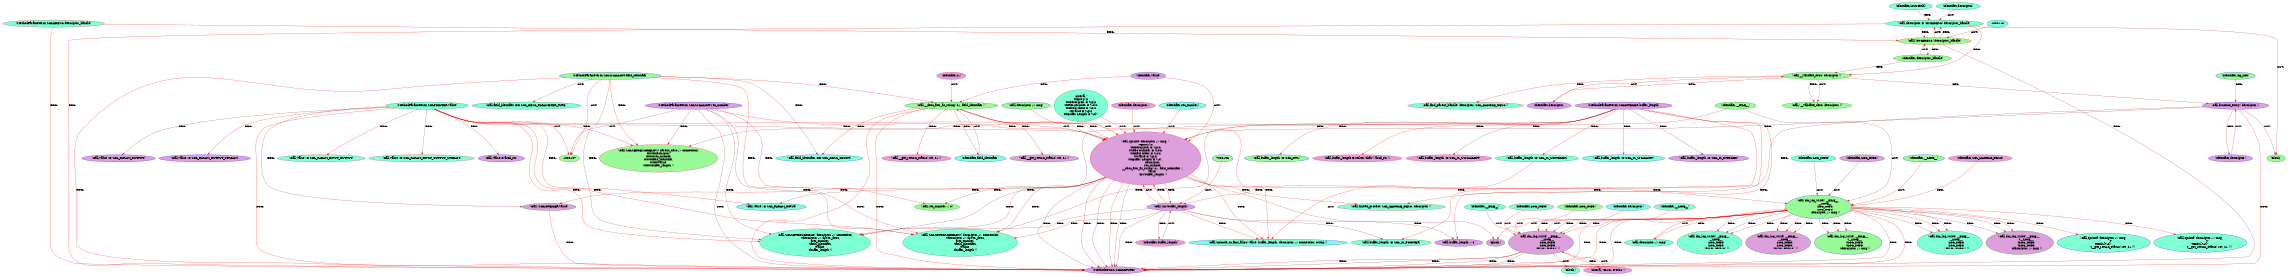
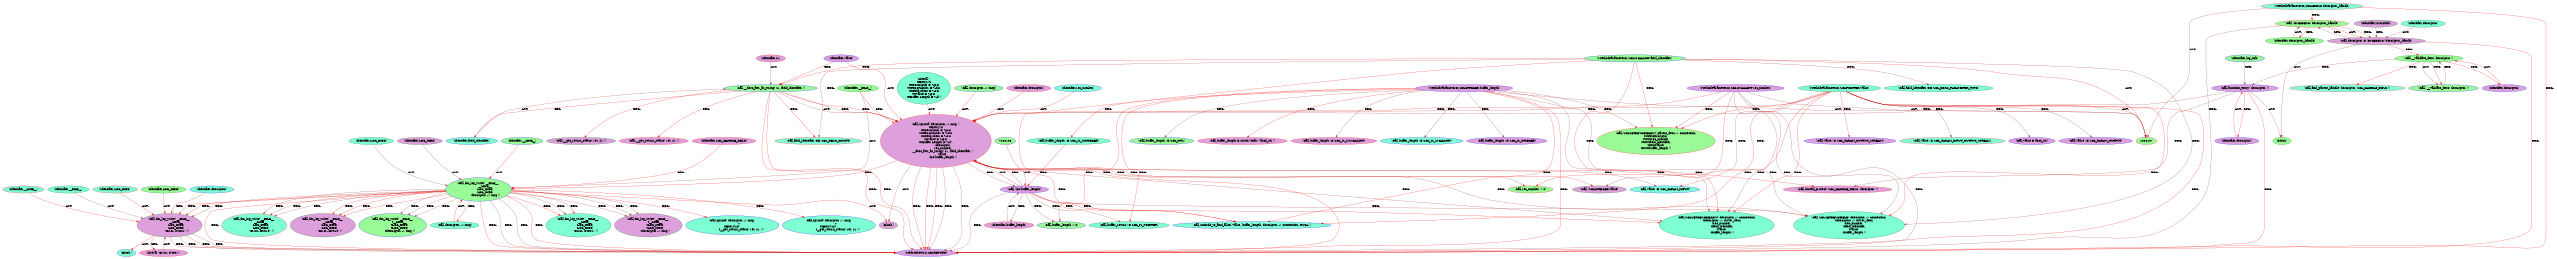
node "(Identifier,isStrField)": fillcolor aquamarine -> plum
node "(Call,descriptor = (DMHDESC) descriptor_handle)": fillcolor aquamarine -> plum
node "1000118": removed
edge "(Call,descriptor = (DMHDESC) descriptor_handle)" -> "(Call,(DMHDESC) descriptor_handle)": label "DDG: " -> "CFG: "
edge "(MethodParameterIn,SQLHDESC descriptor_handle)" -> "1000107": added, label "AST:"
edge "(Identifier,descriptor_handle)" -> "(Call,__validate_desc( descriptor ))": now "(Call,!__validate_desc( descriptor ))" -> "(Call,__validate_desc( descriptor ))"
edge "(MethodParameterIn,SQLSMALLINT field_identifier)" -> "(Call,field_identifier == SQL_DESC_PARAMETER_TYPE)": label "AST: " -> "DDG: "
edge "(Call,__validate_desc( descriptor ))" -> "(Call,function_entry( descriptor ))": label "CFG: " -> "DDG: "
node "(Call,__desc_attr_as_string( s1, field_identifier ))": color darkgreen -> blue
node "(Call,!__validate_desc( descriptor ))": color darkgreen -> blue
edge "(MethodParameterIn,SQLINTEGER buffer_length)" -> "1000107": added, label "AST:"
node "(Call,value != SQL_PARAM_INPUT_OUTPUT)": removed
node "(Call,field_identifier == SQL_DESC_COUNT)": color blue -> red
node "(Call,rec_number < 0)": color darkgreen -> red
node "(Call,thread_protect( SQL_HANDLE_DESC, descriptor ))": fillcolor aquamarine -> plum
node "(Call,buffer_length != SQL_IS_POINTER)": label "(Call,buffer_length != SQL_IS_POINTER)" -> "(Call,buffer_return != SQL_IS_POINTER)"
node "(Call,buffer_length < 0)": fillcolor plum -> palegreen
edge "(Call,(SQLINTEGER)value)" -> "(MethodReturn,SQLRETURN)": now "(MethodParameterIn,SQLINTEGER buffer_length)" -> "(MethodReturn,SQLRETURN)"
